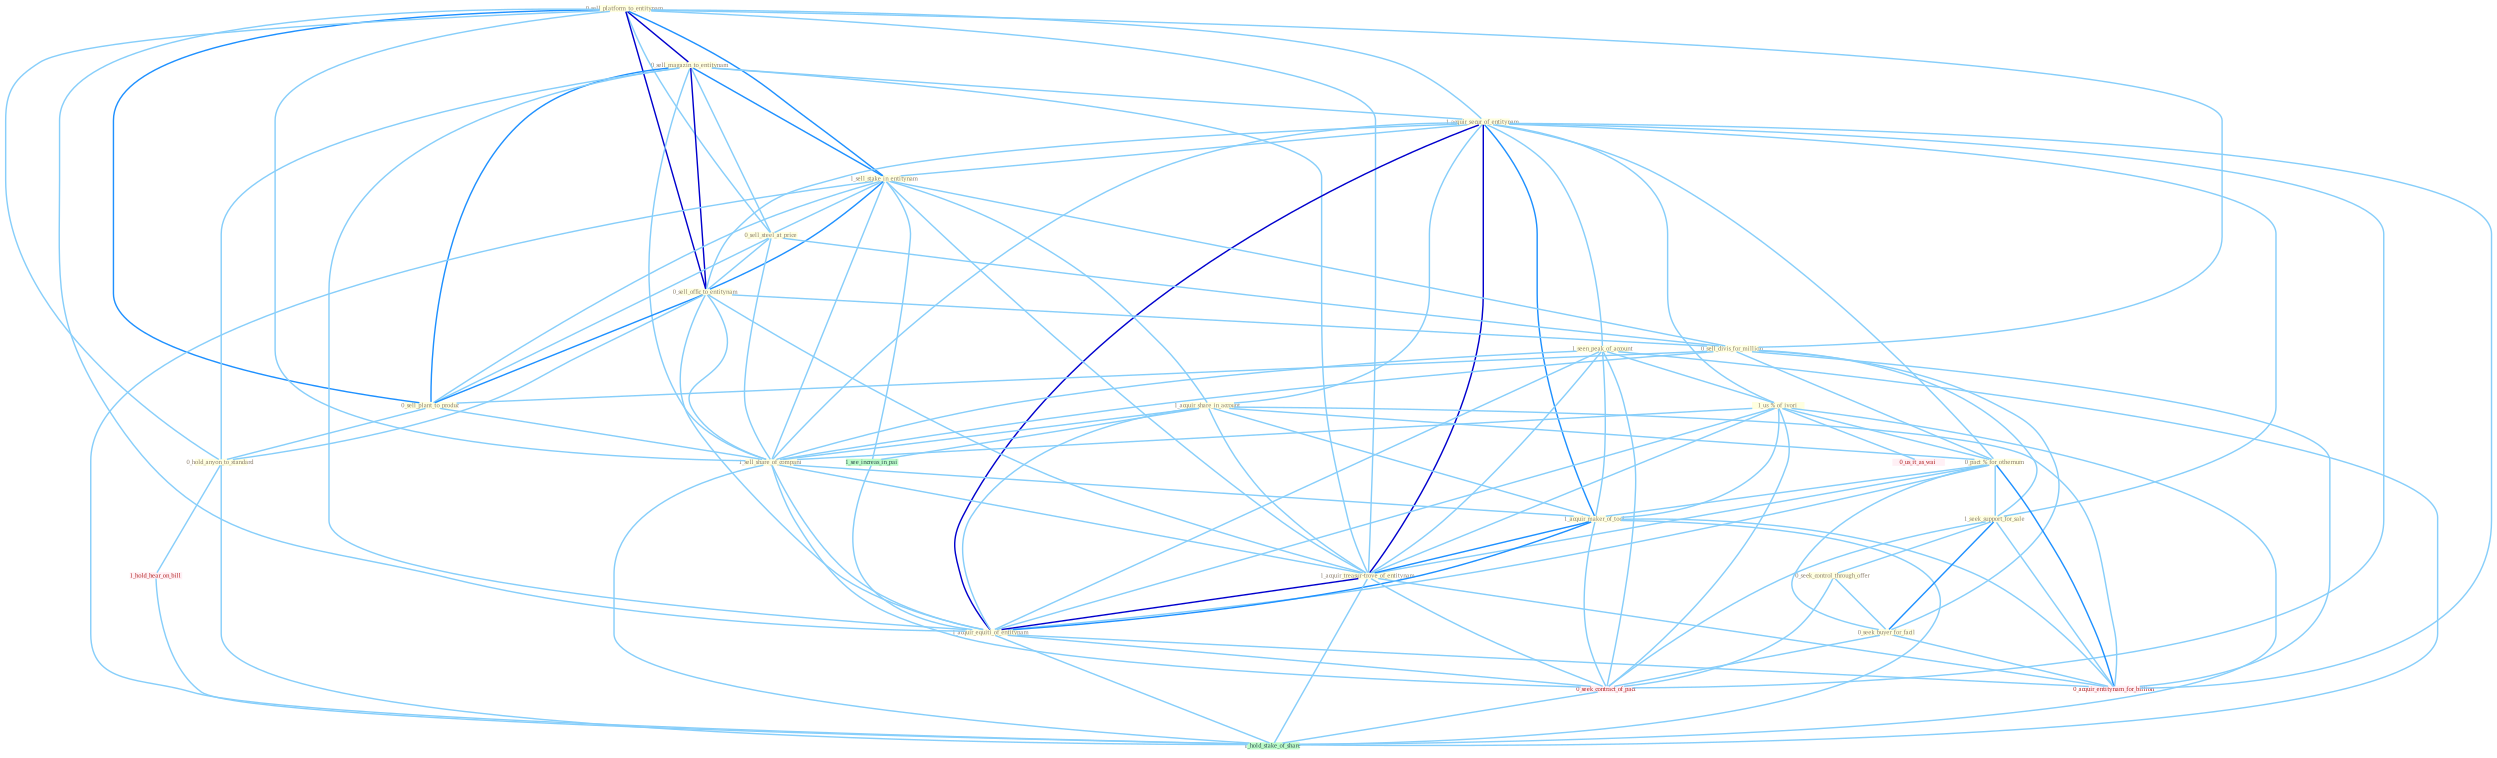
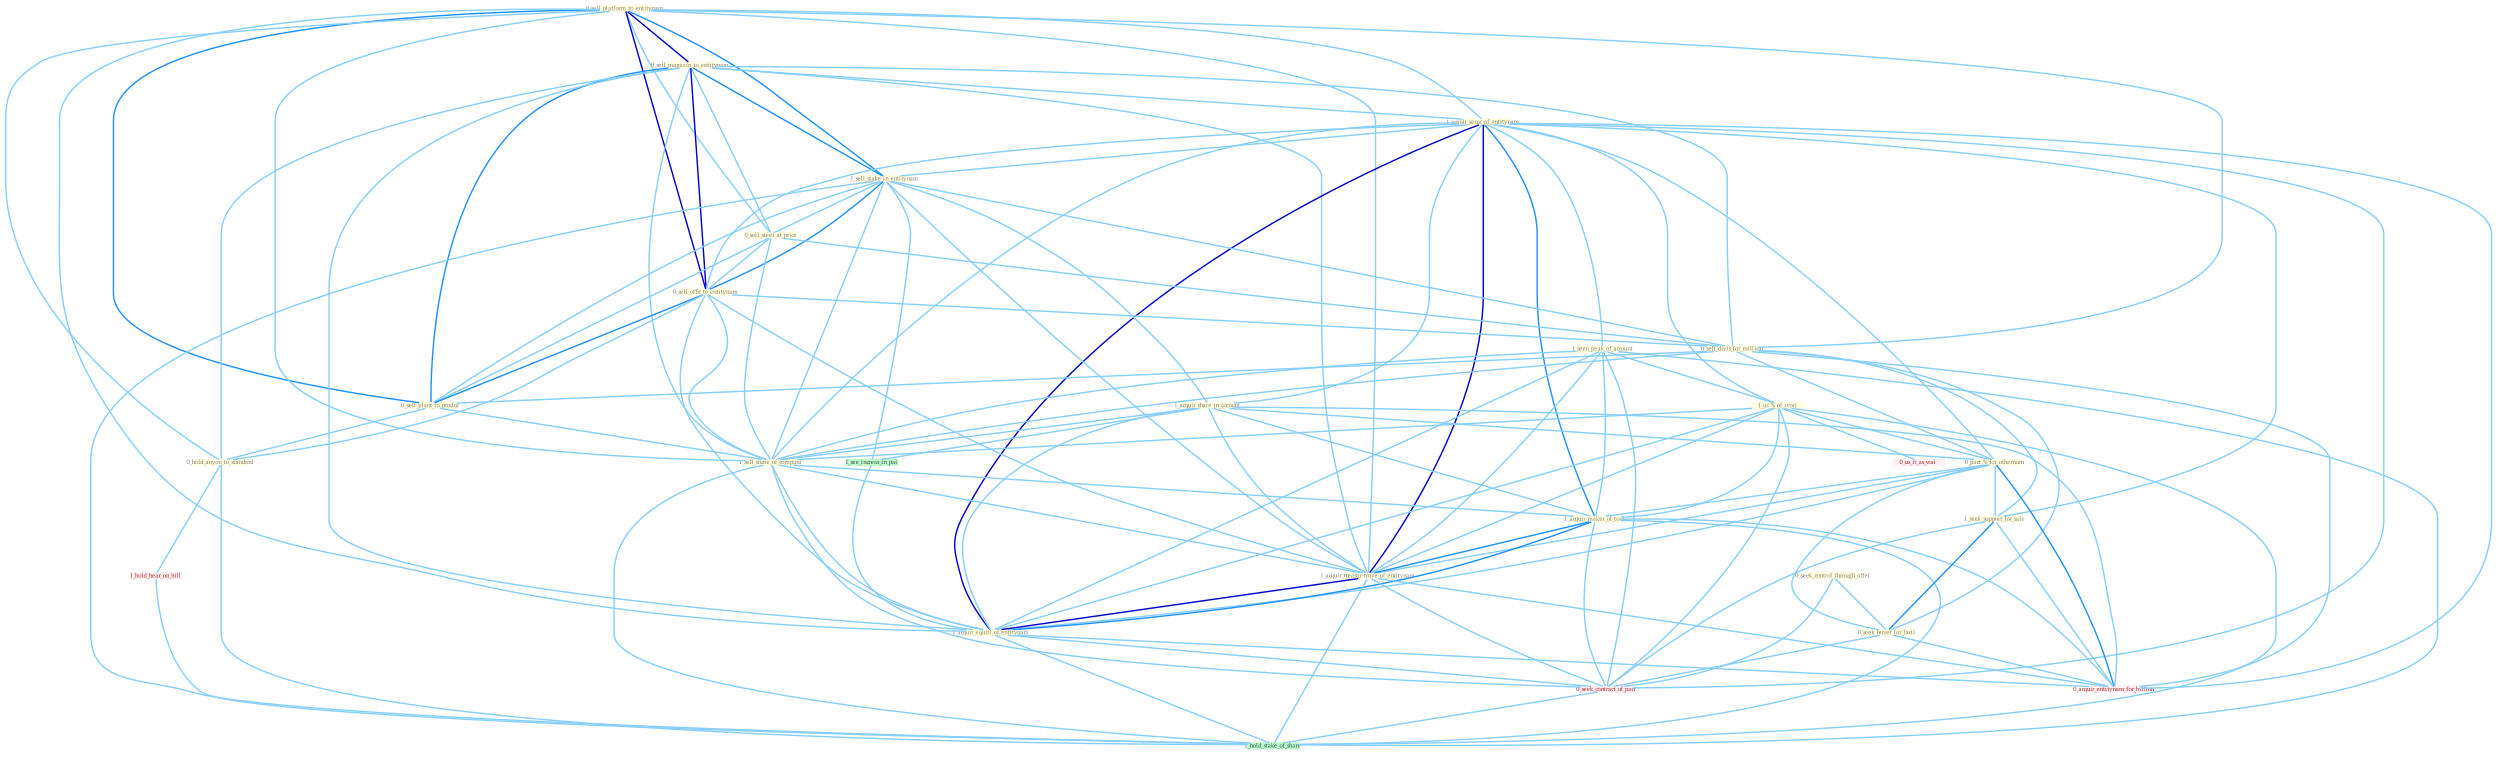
edge "0_sell_magazin_to_entitynam" -- "0_sell_divis_for_million": added
edge "1_seek_support_for_sale" -- "0_seek_control_through_offer": removed
